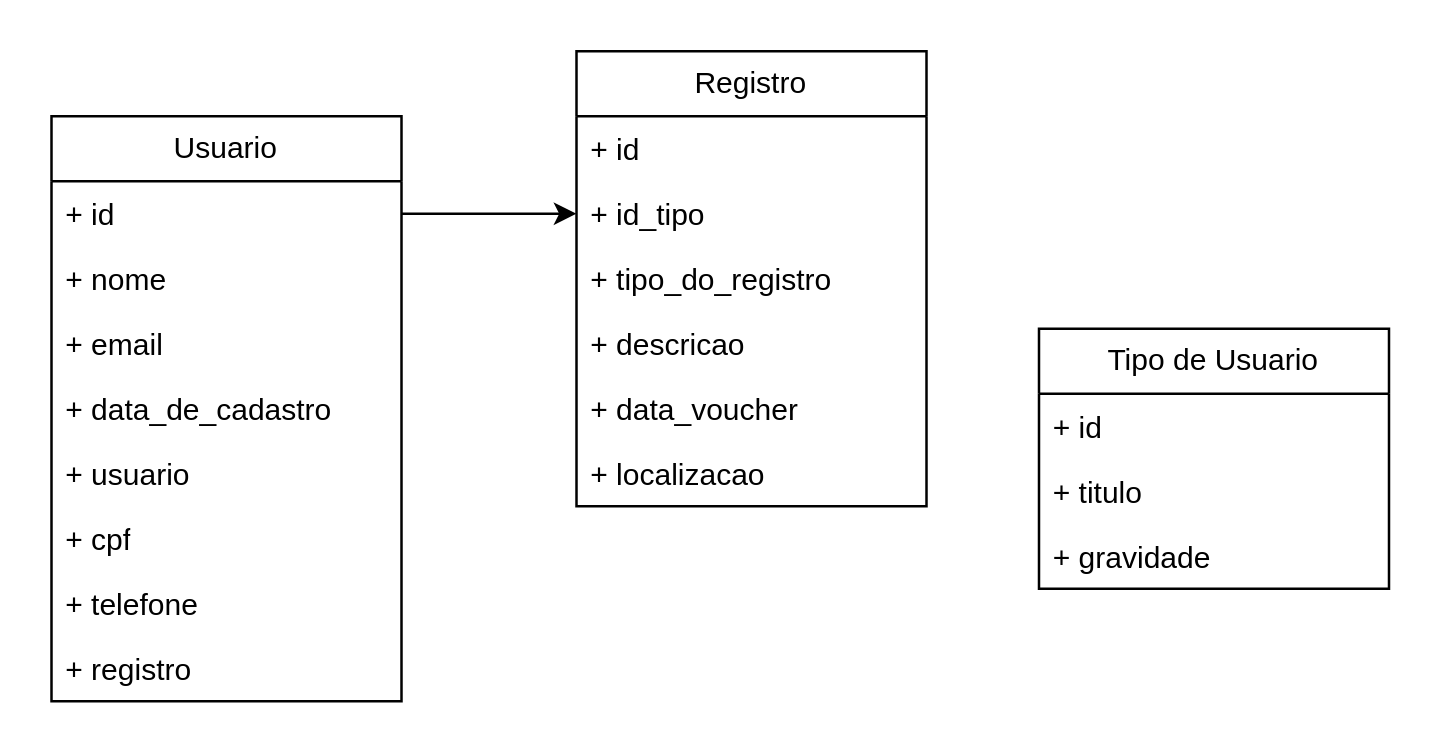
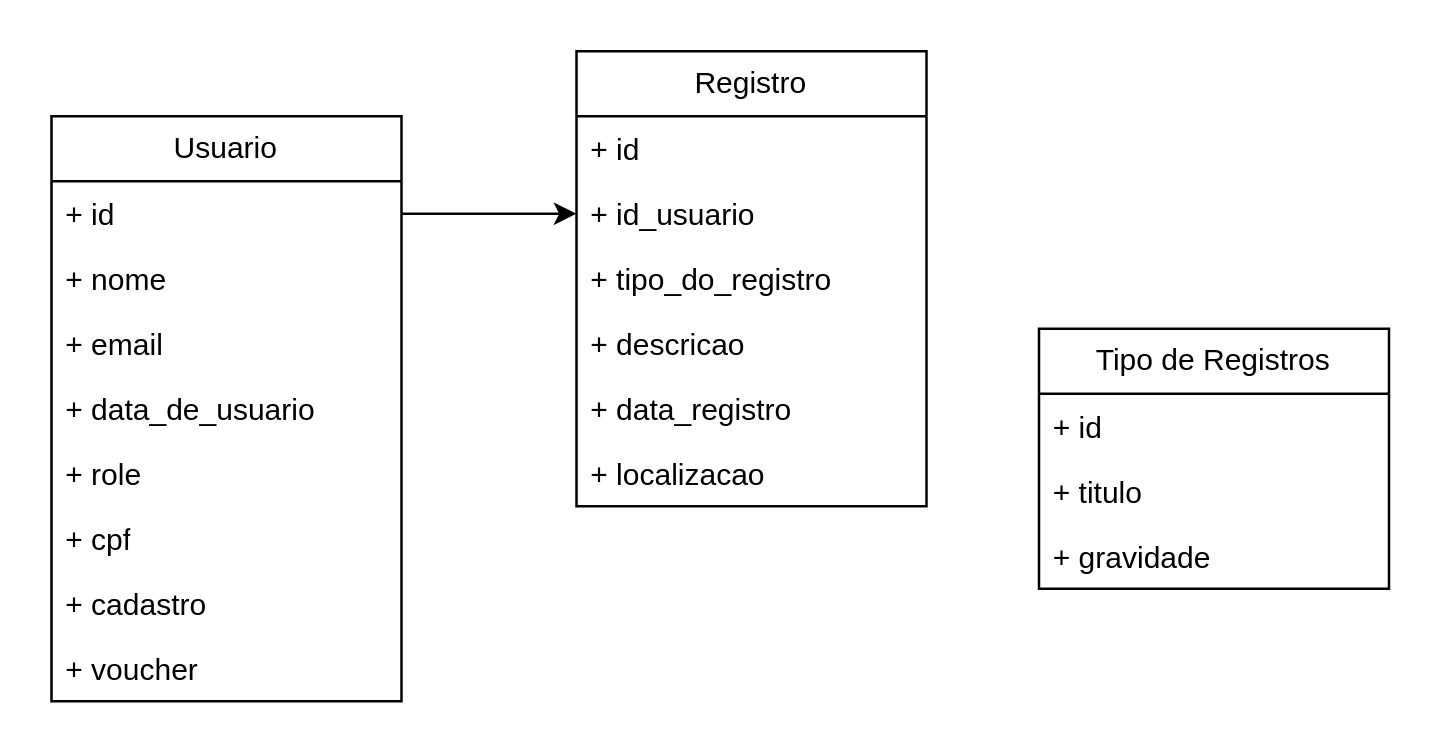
node "+ id_tipo": label "+ id_tipo" -> "+ id_usuario"
node "Tipo de Usuario": label "Tipo de Usuario" -> "Tipo de Registros"
node "+ data_de_cadastro": label "+ data_de_cadastro" -> "+ data_de_usuario"
node "+ data_voucher": label "+ data_voucher" -> "+ data_registro"
node "+ usuario": label "+ usuario" -> "+ role"
node "+ telefone": label "+ telefone" -> "+ cadastro"
node "+ registro": label "+ registro" -> "+ voucher"
